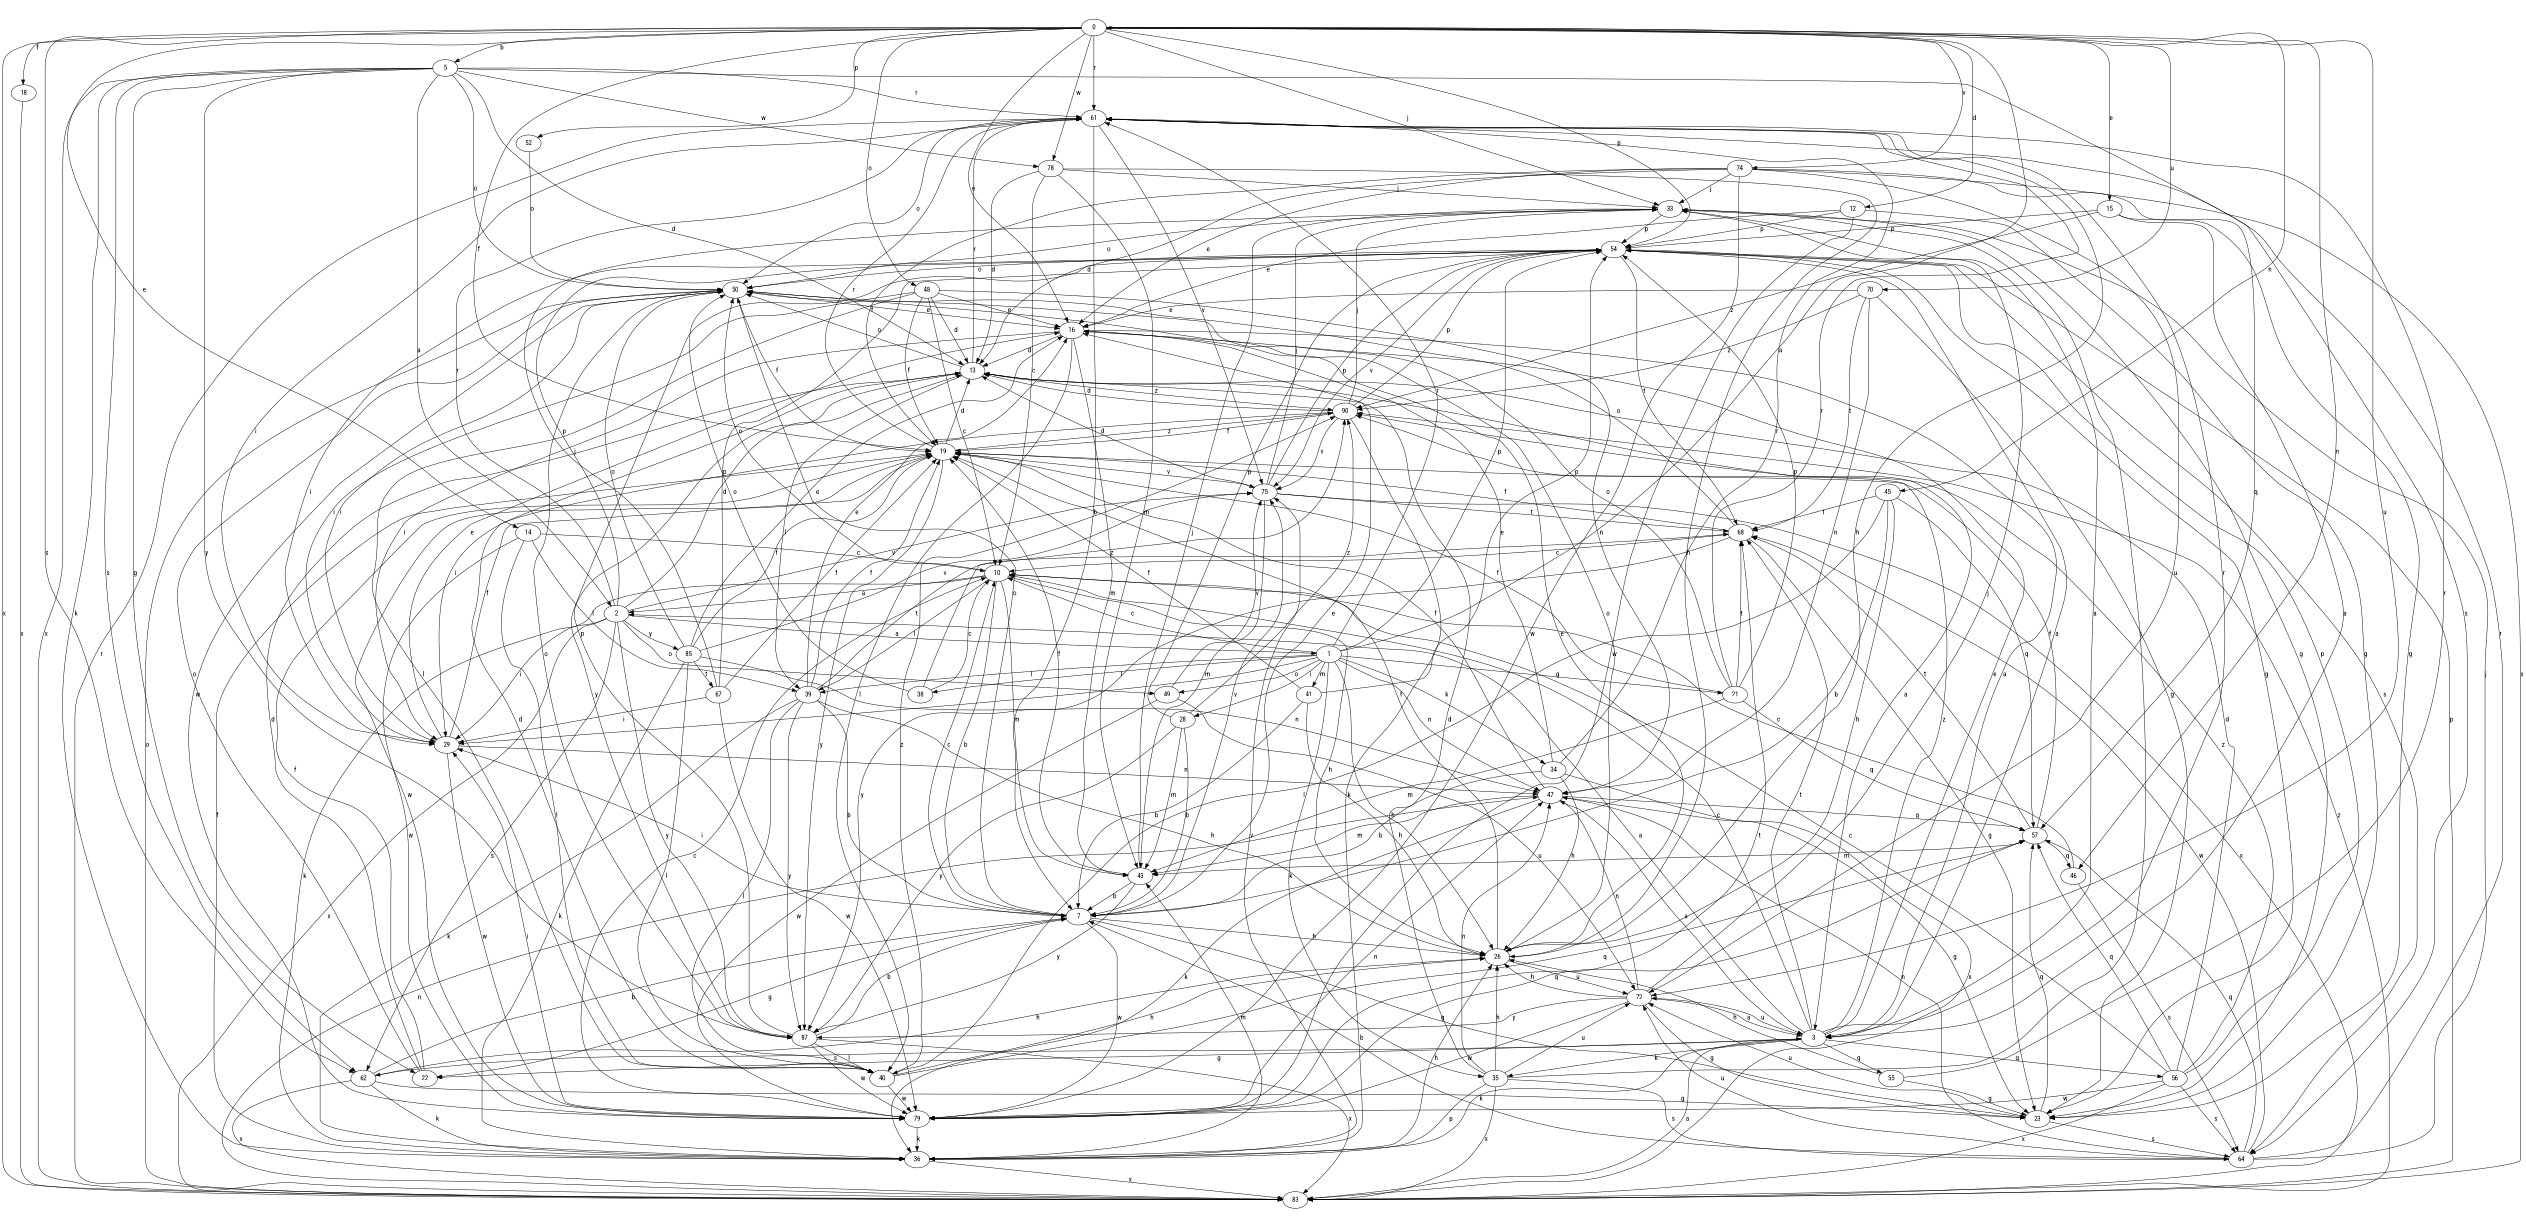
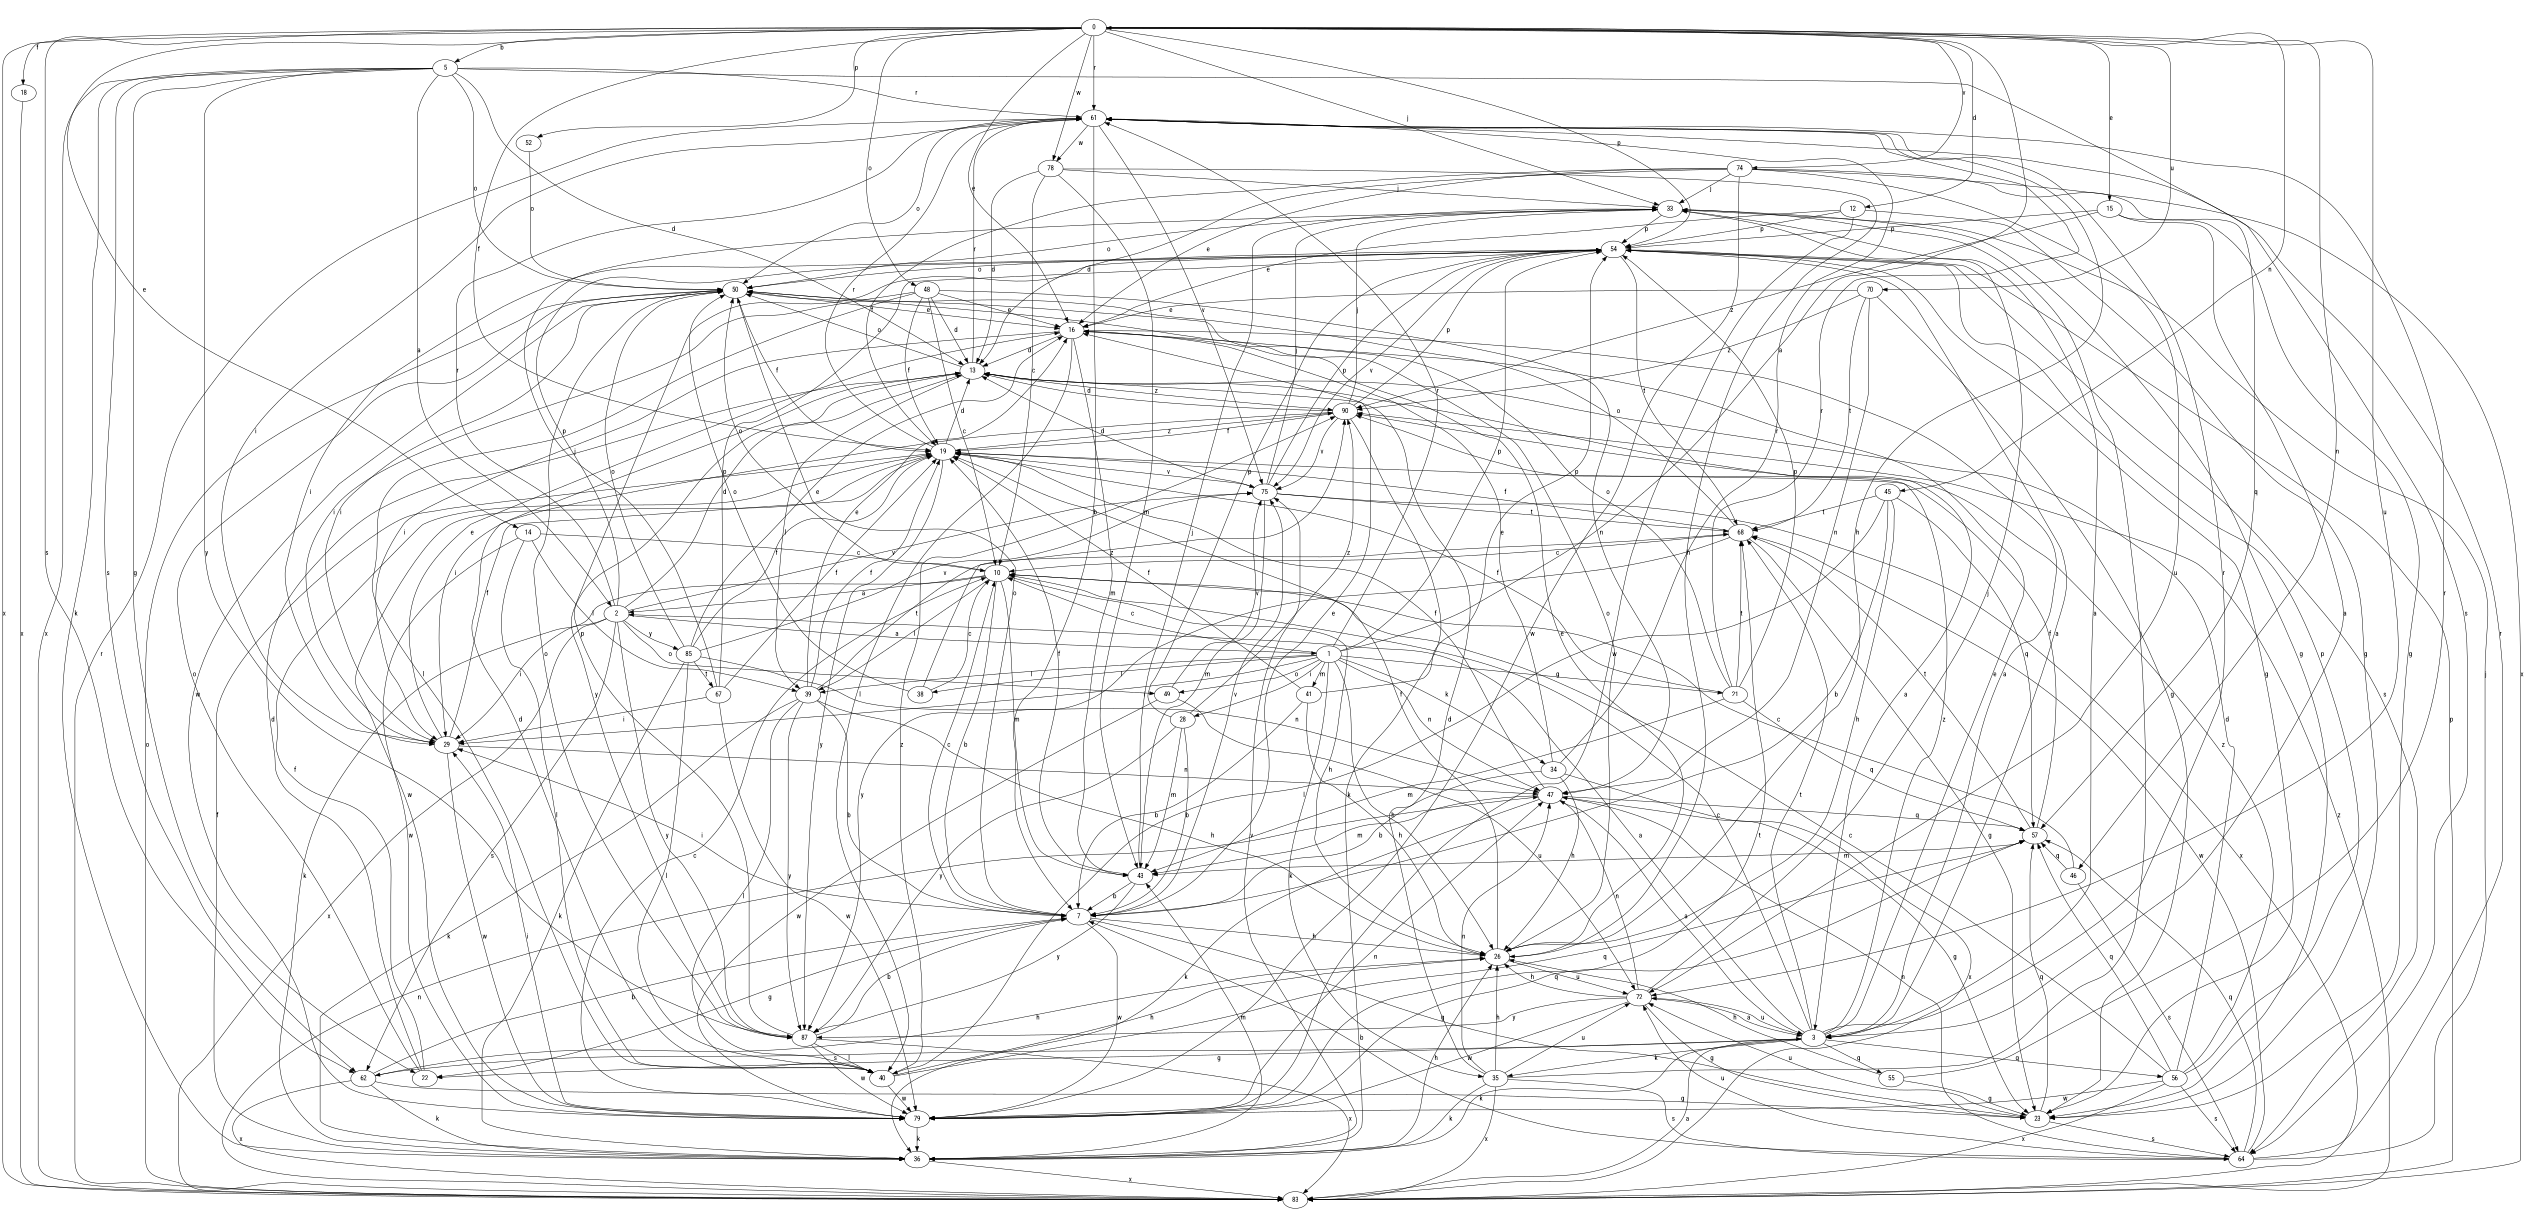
edge "5" -> "78": now "61" -> "78"
edge "57" -> "46": reversed
edge "35" -> "36": label "p" -> "k"
